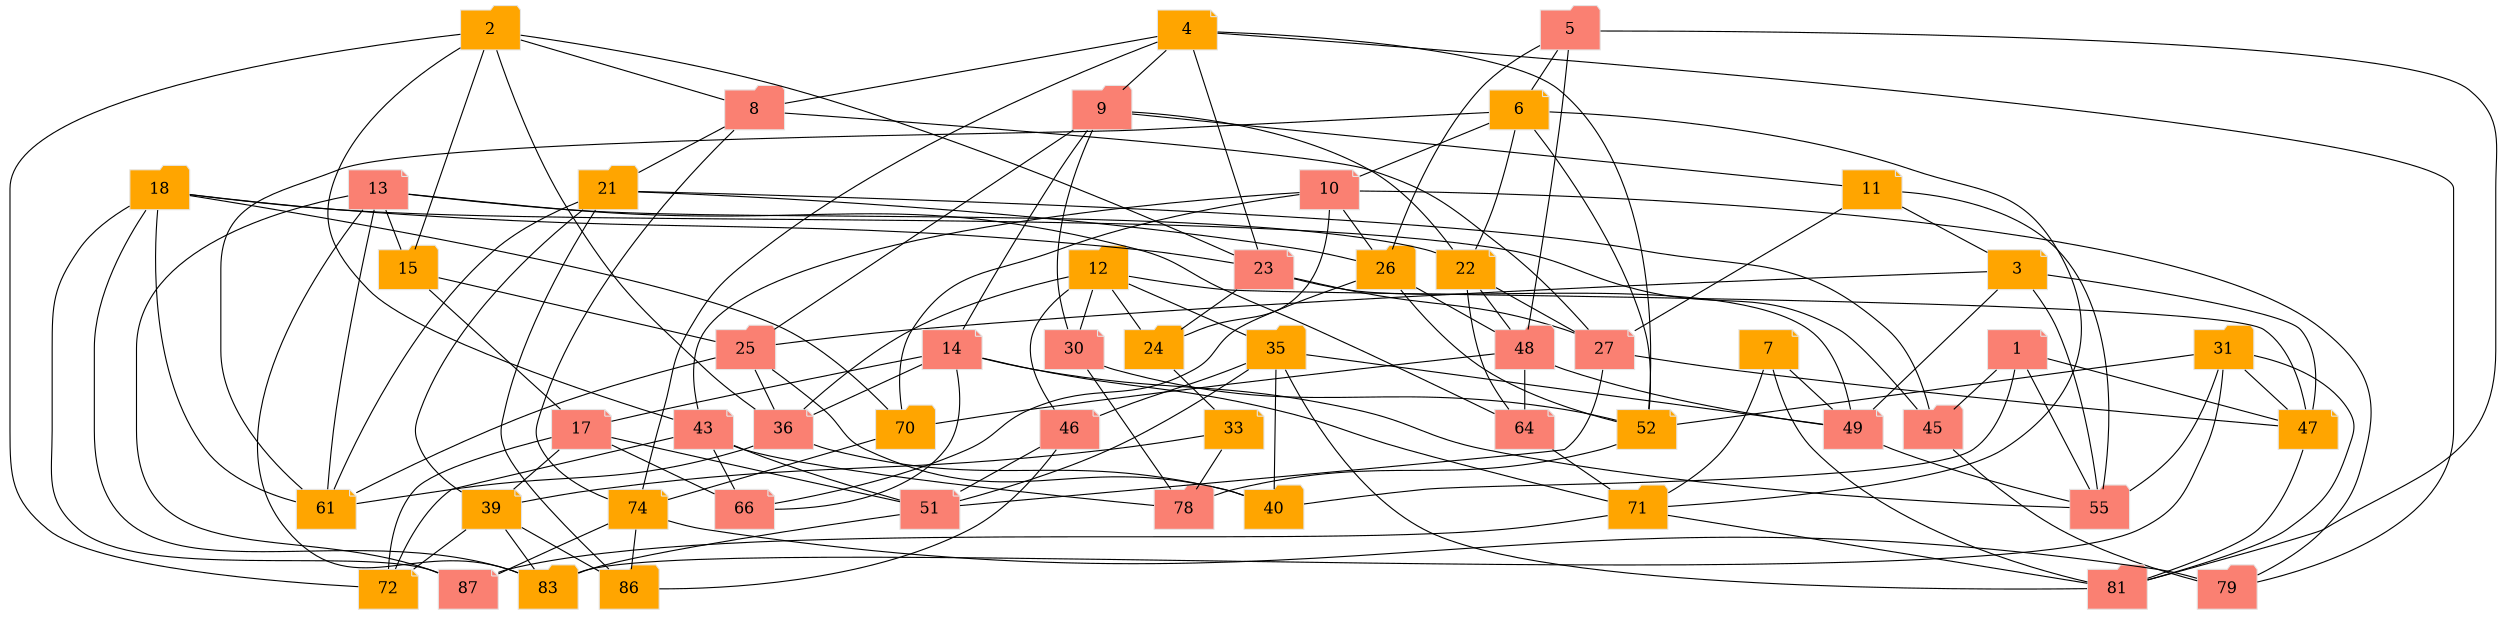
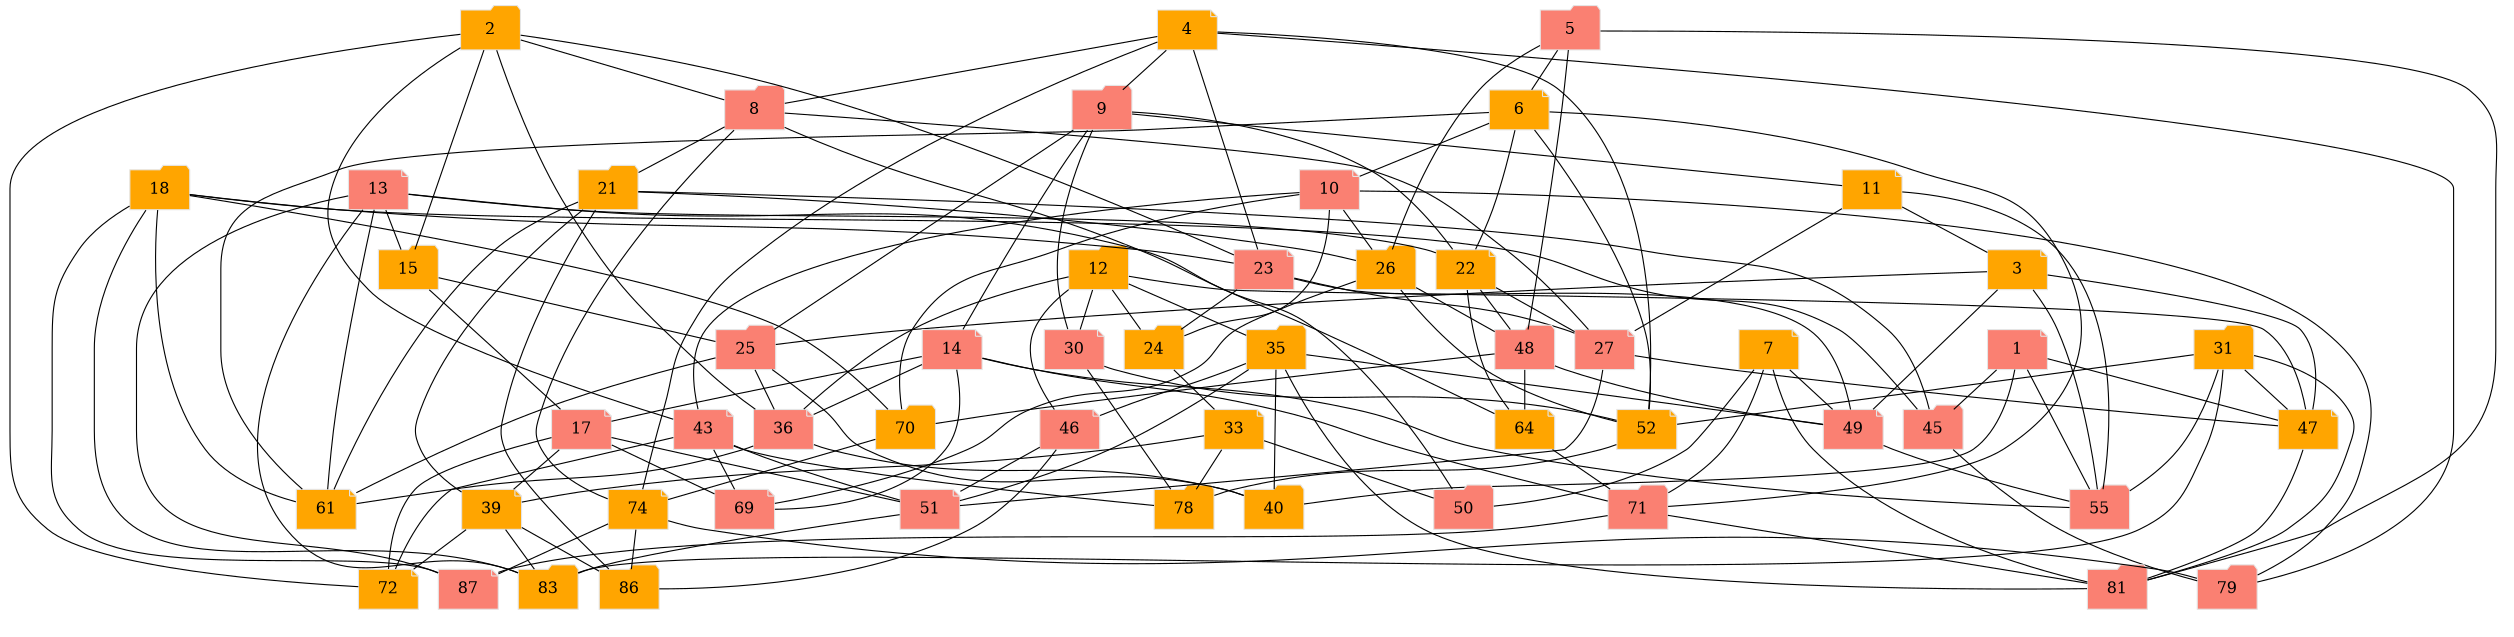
node "64": fillcolor salmon -> orange
node "66": label "66" -> "69"
node "78": fillcolor salmon -> orange
node "50": added
node "71": fillcolor orange -> salmon
